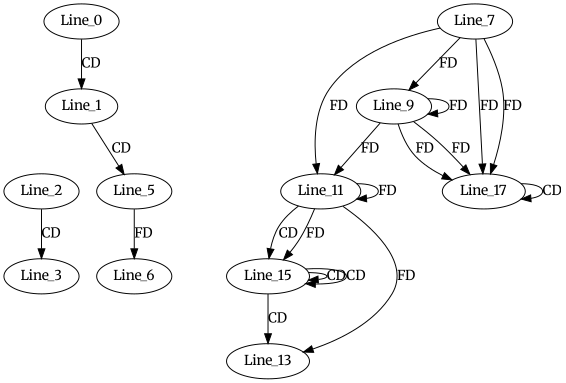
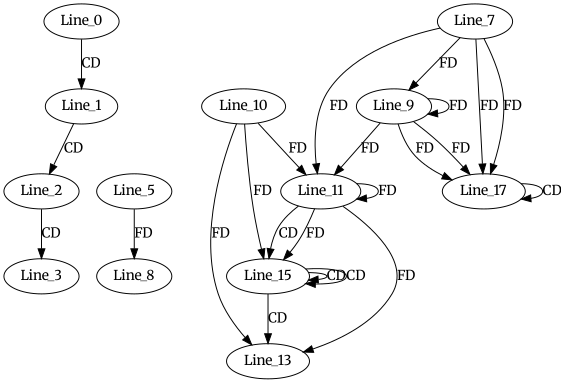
node "Line_10": added
edge "Line_1" -> "Line_5": now "Line_1" -> "Line_2"
node "Line_6": label "Line_6" -> "Line_8"
